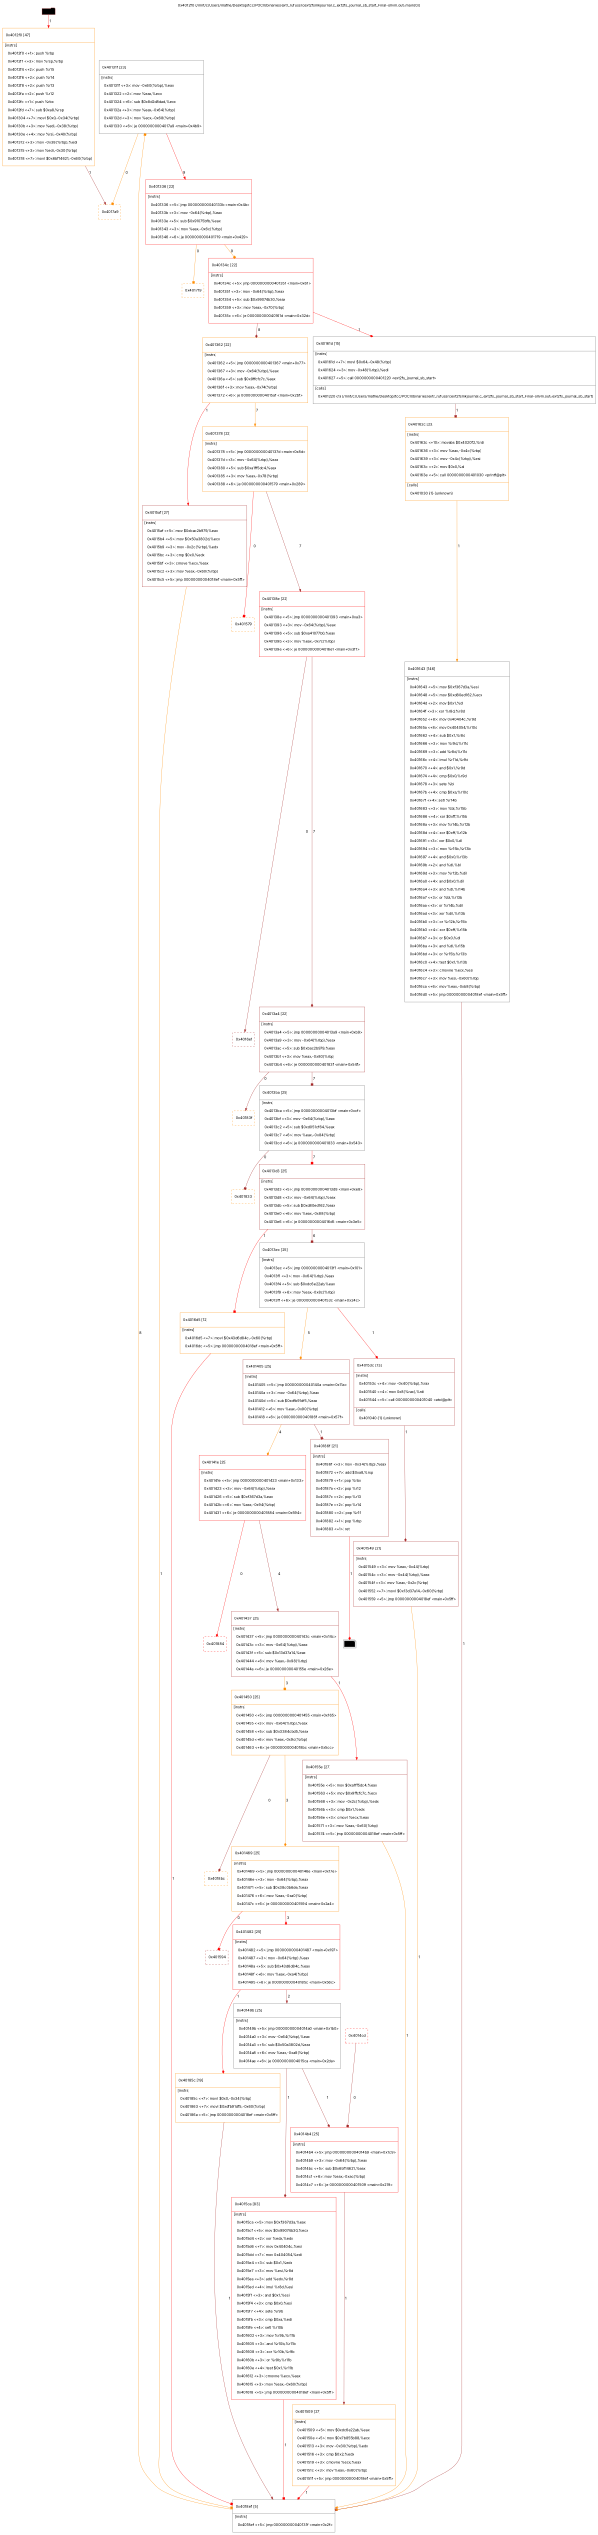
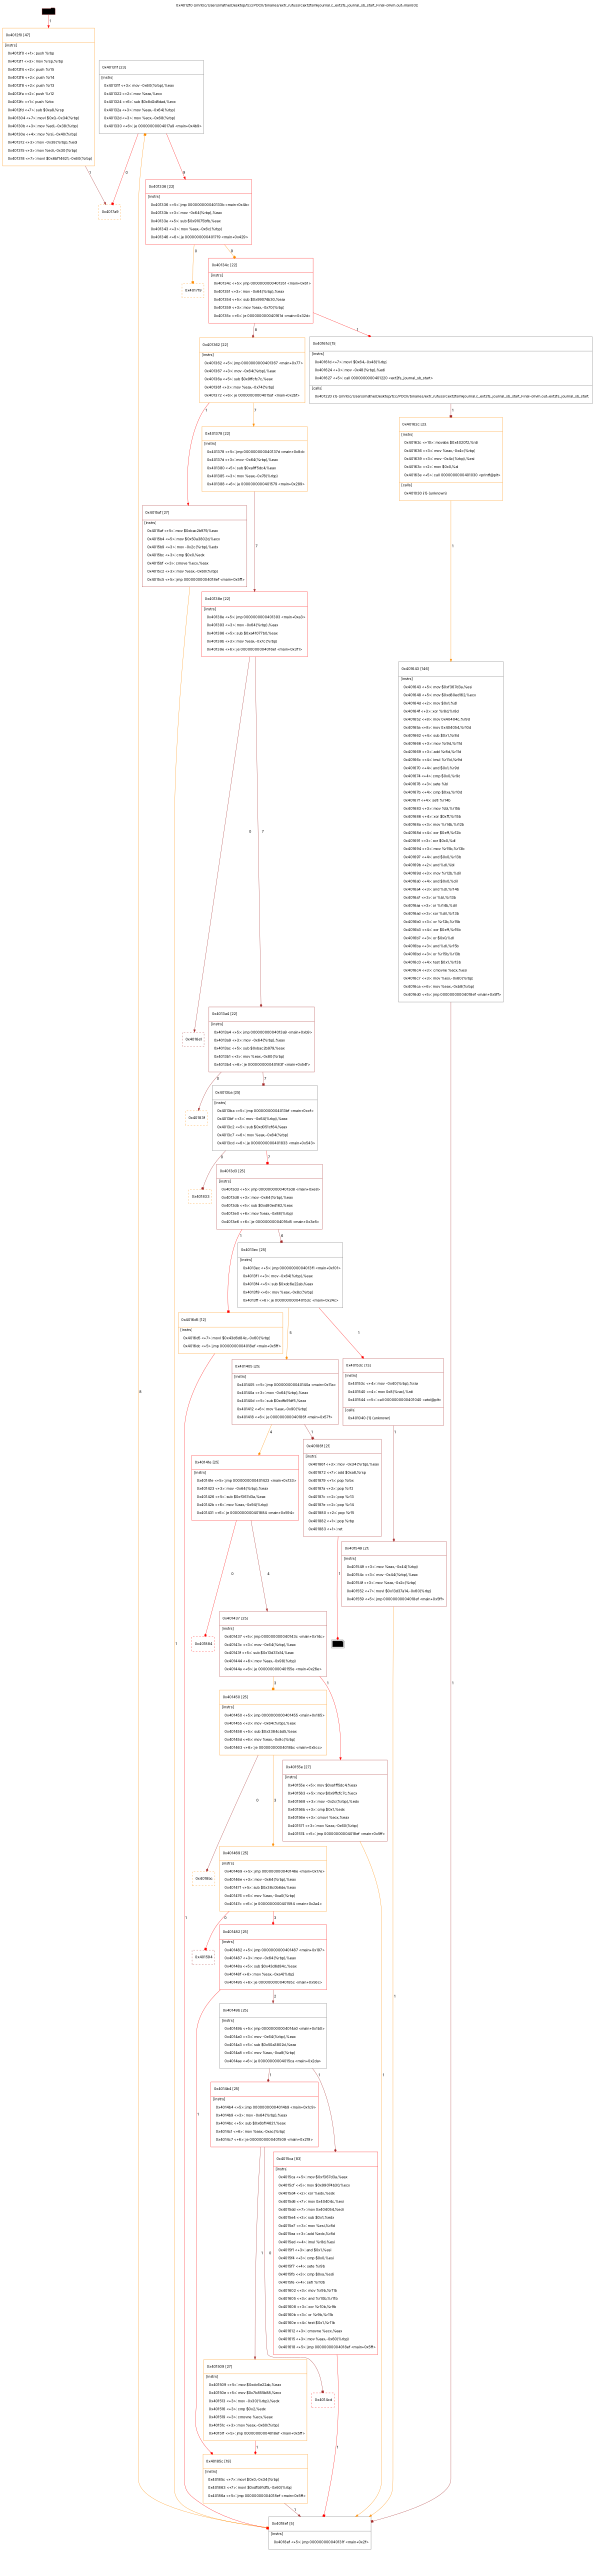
edge "0x40131f [23]" -> "0x4017a9": color darkorange -> red
node "0x401579": removed
edge "0x4014cd" -> "0x4014b4 [25]": reversed
edge "0x401509 [27]" -> "0x4018ef [5]": now "0x401509 [27]" -> "0x40185c [19]"
